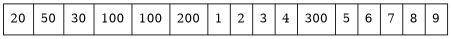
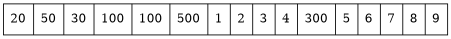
node "20": text "200" -> "500"
